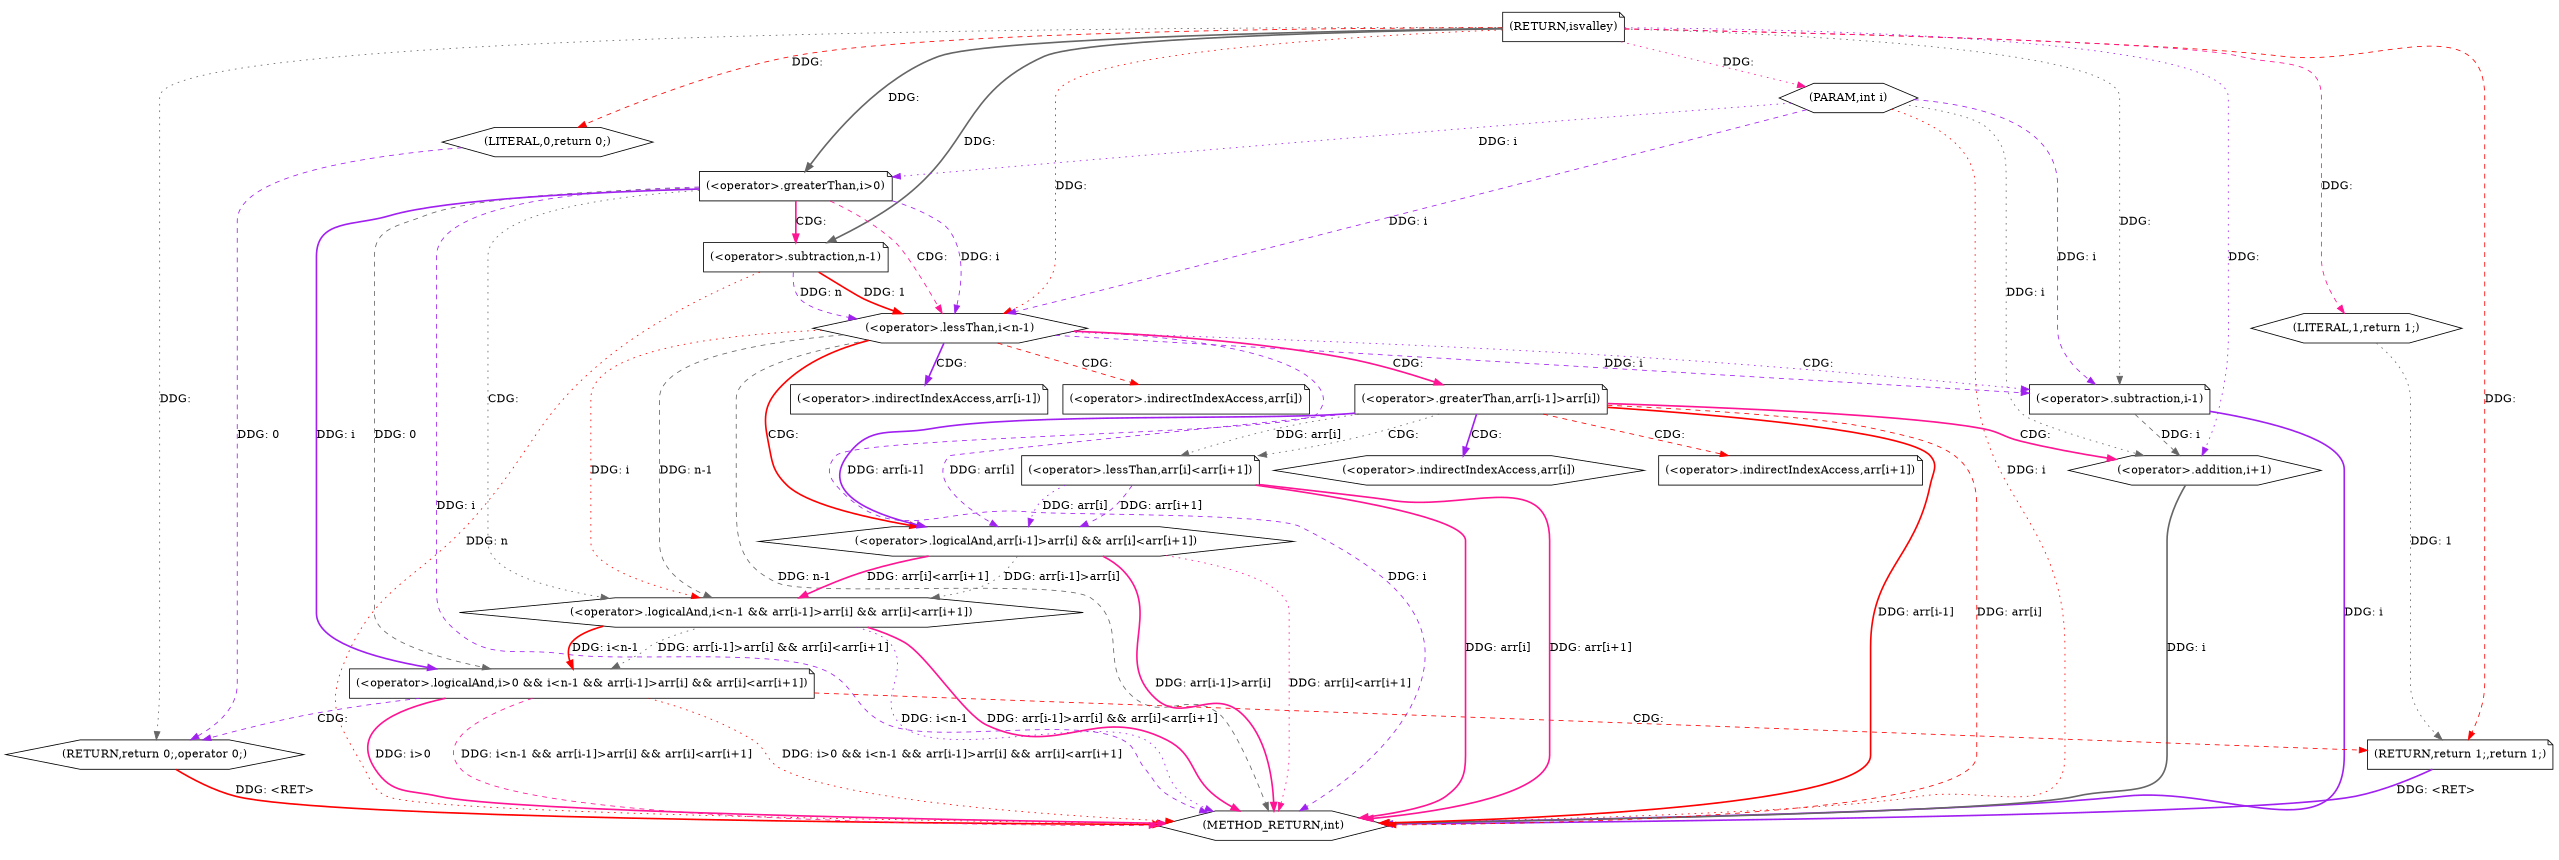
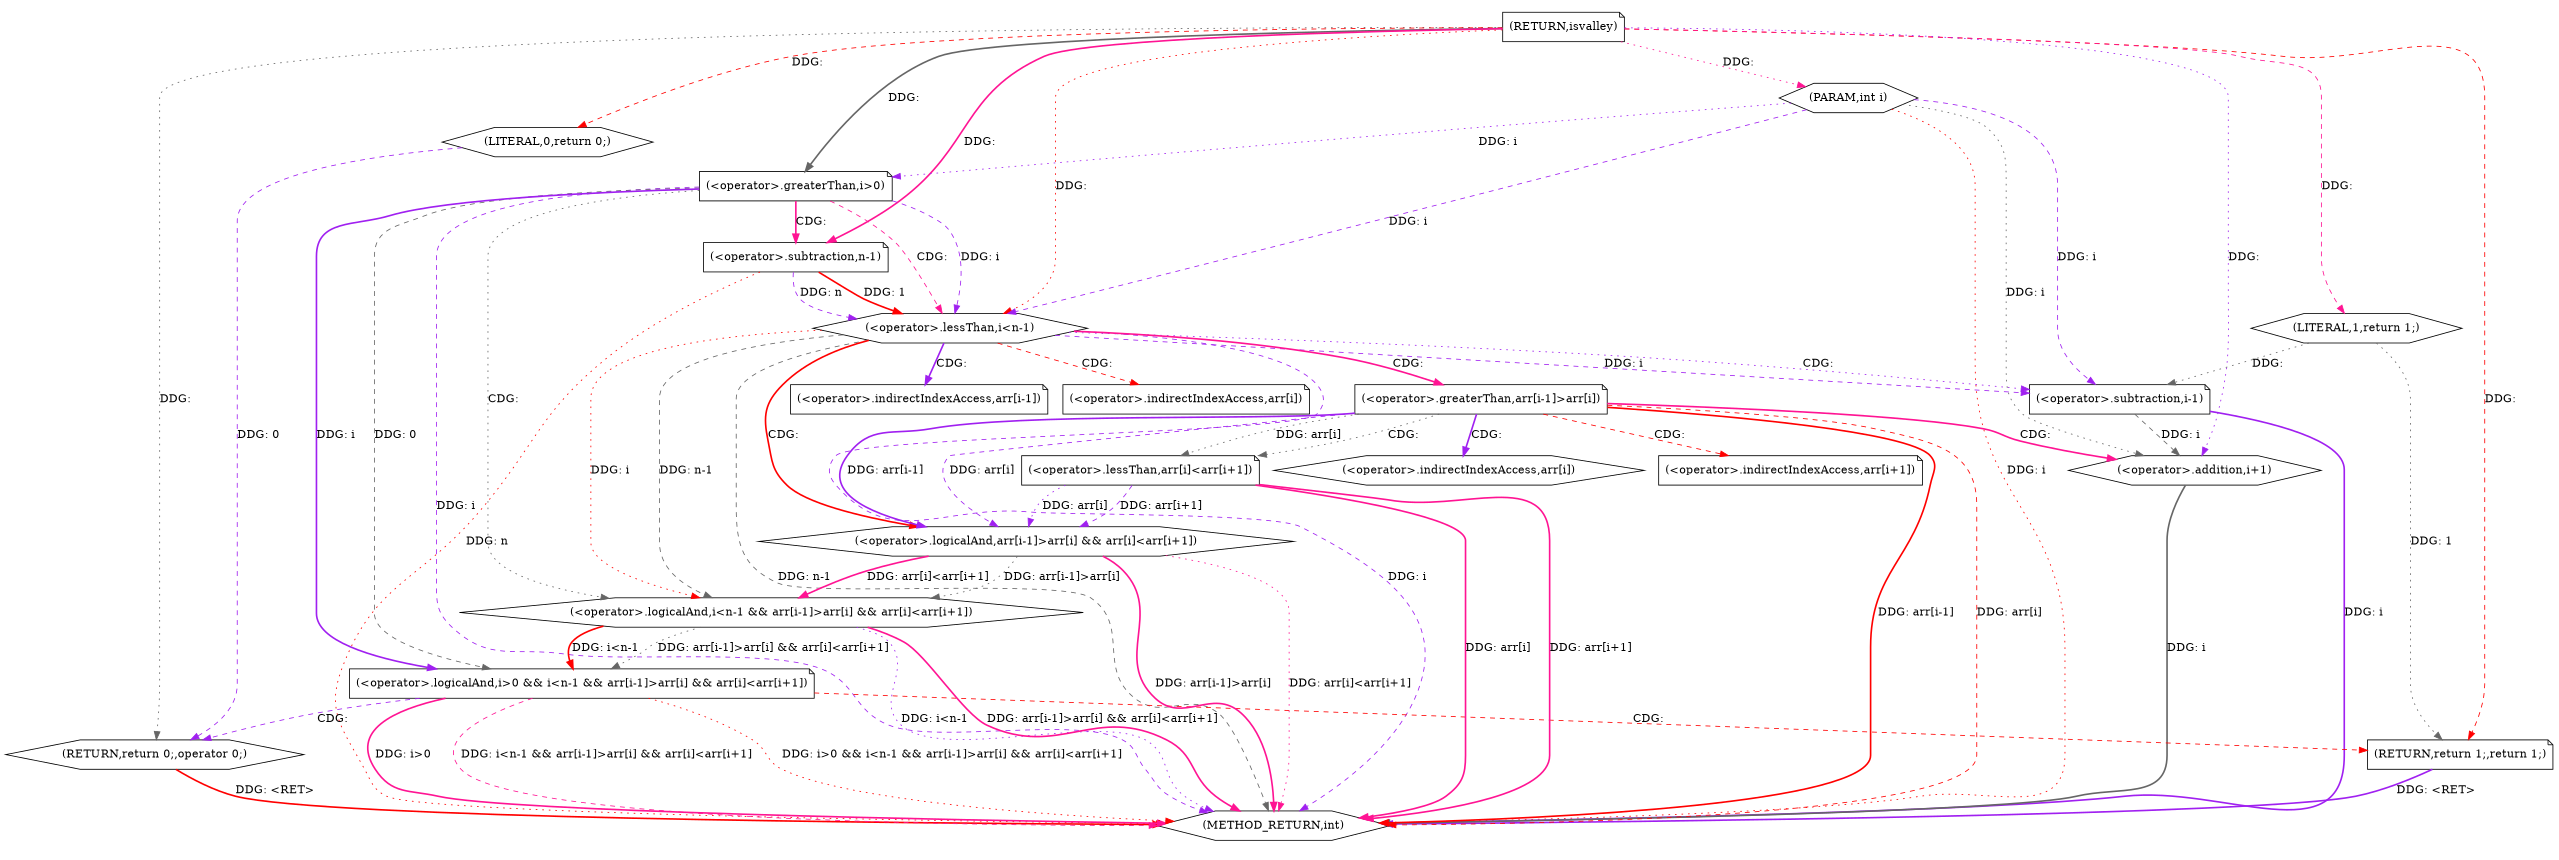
edge "(RETURN,isvalley)" -> "(<operator>.subtraction,n-1)": color gray40 -> deeppink
edge "(RETURN,isvalley)" -> "(<operator>.subtraction,i-1)": now "(LITERAL,1,return 1;)" -> "(<operator>.subtraction,i-1)"
